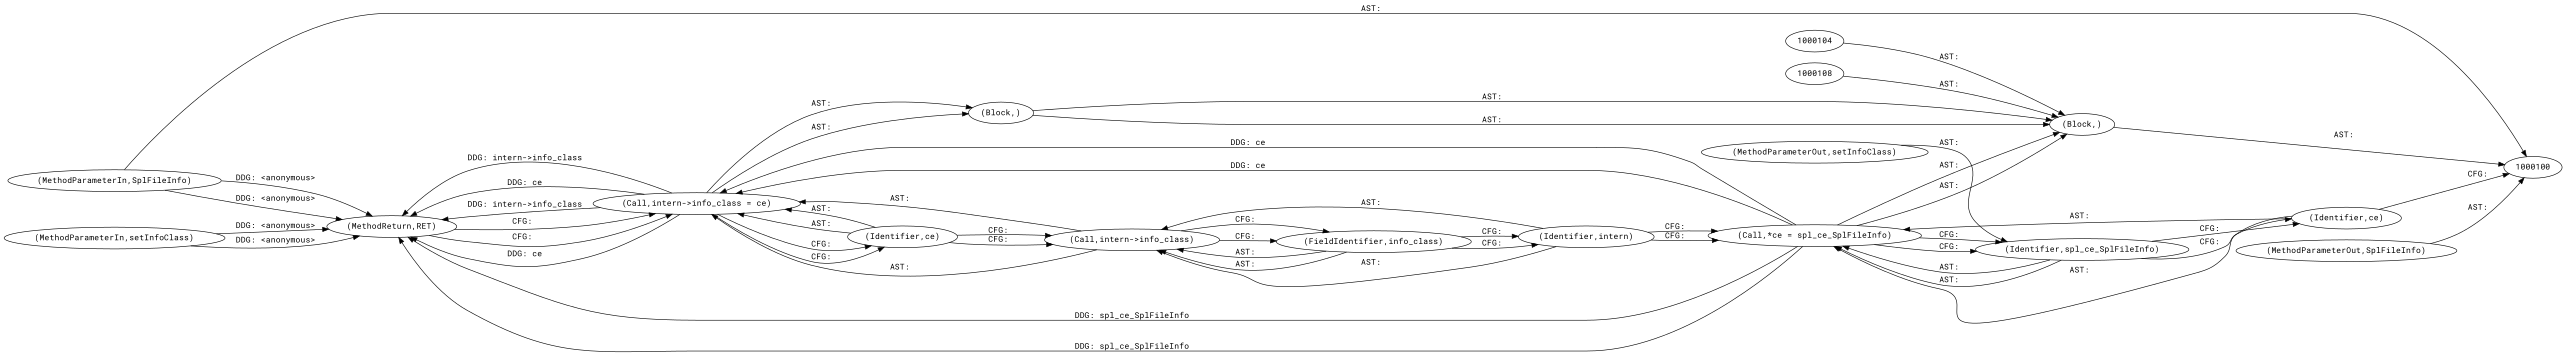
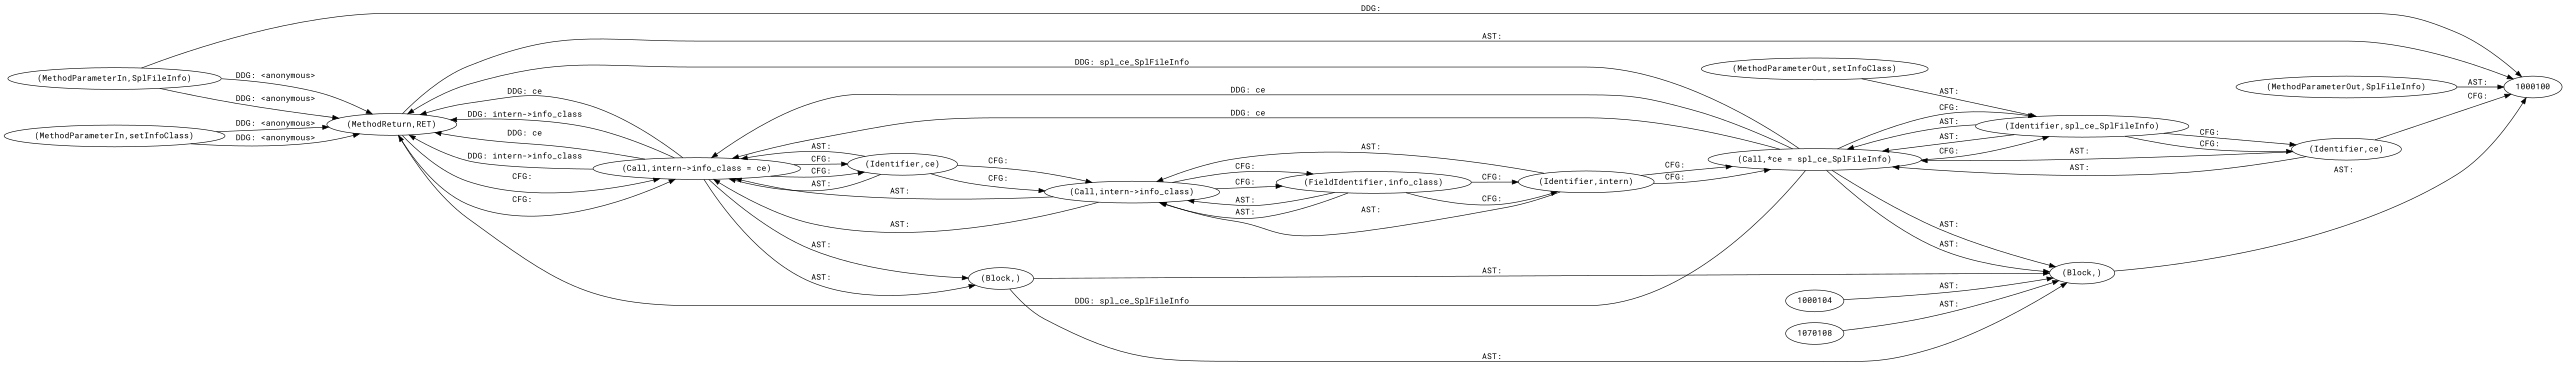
edge "(MethodParameterIn,SplFileInfo)" -> "1000100": label "AST: " -> "DDG: "
edge "(MethodReturn,RET)" -> "1000100": added, label "AST:"
node "1000108": label "1000108" -> "1070108"
